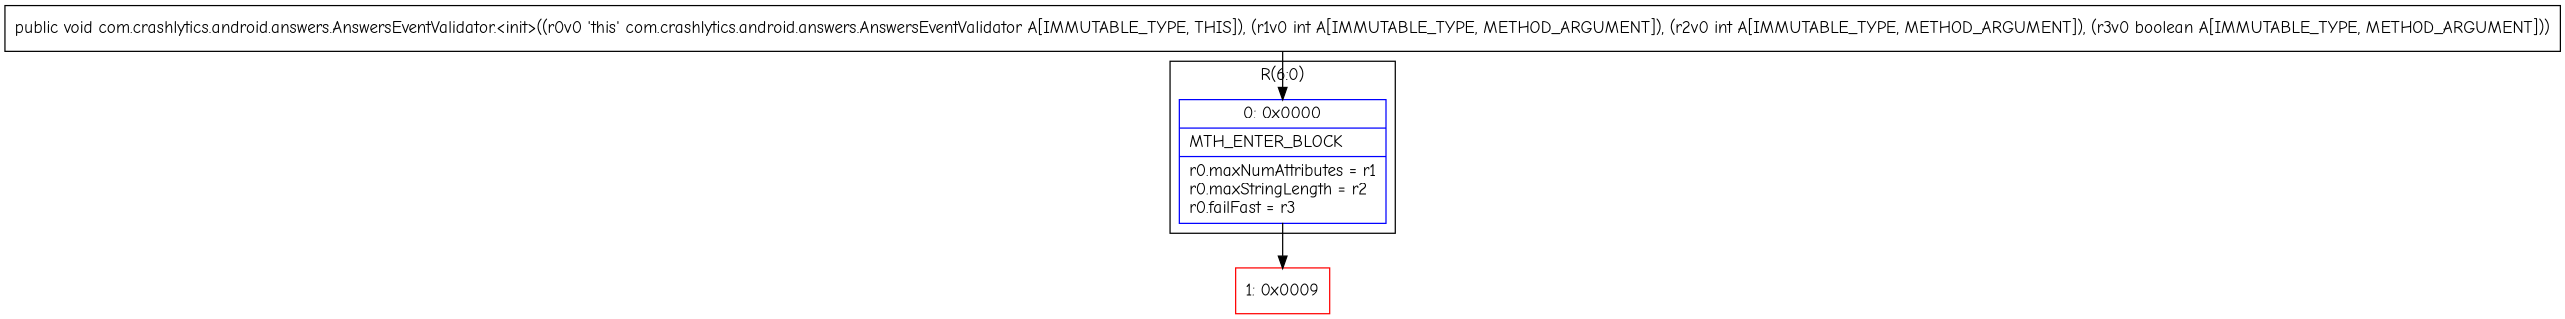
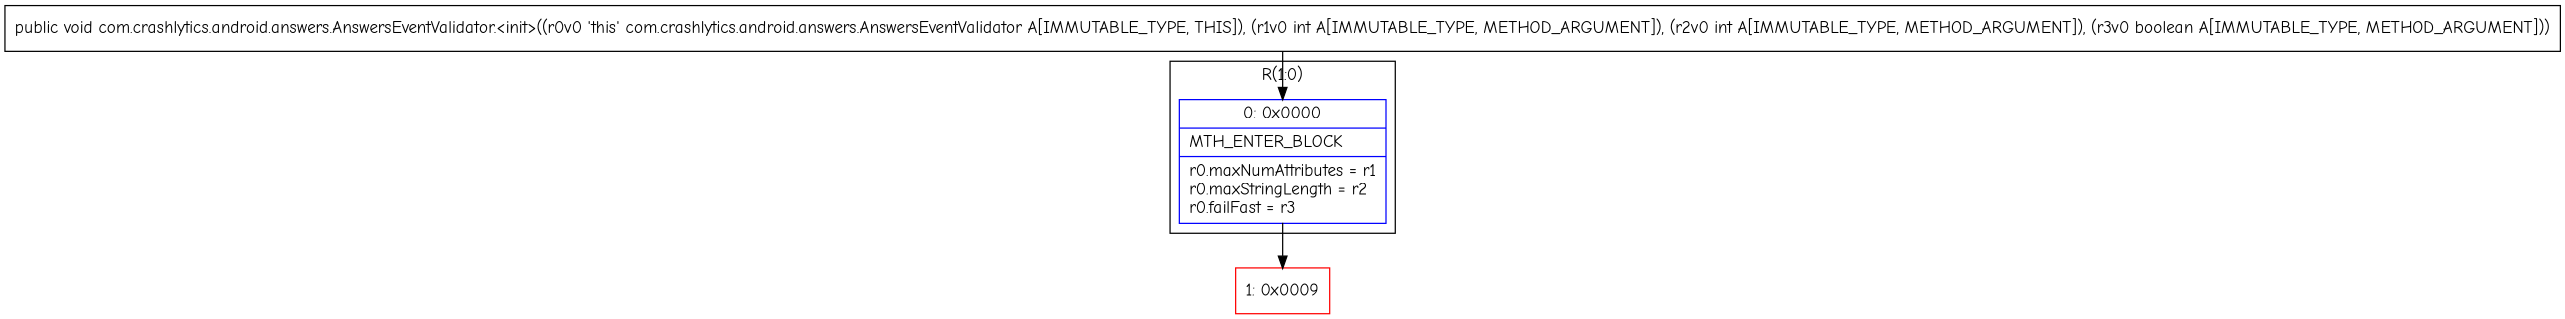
cluster "R(6:0)": label "R(6:0)" -> "R(1:0)"
